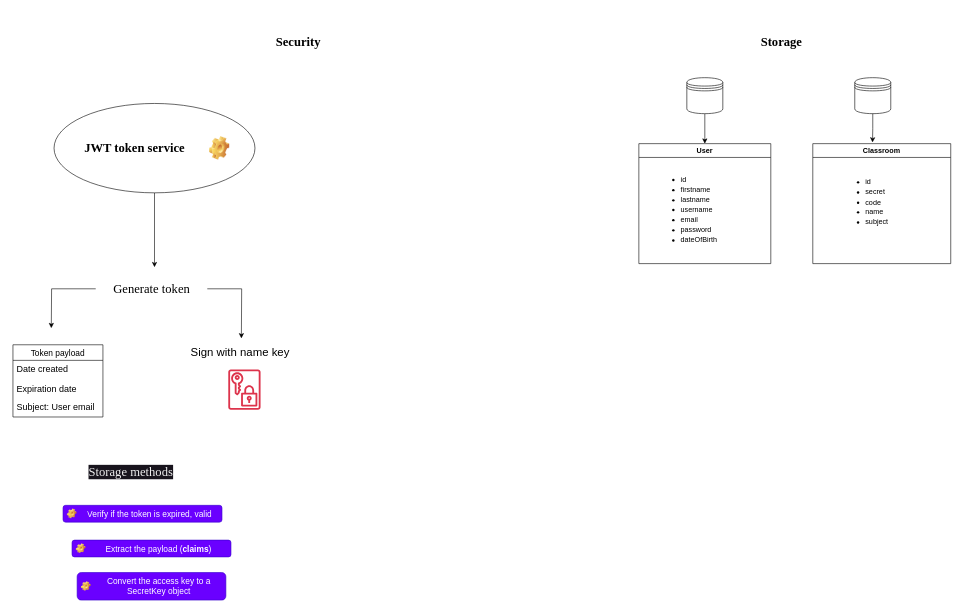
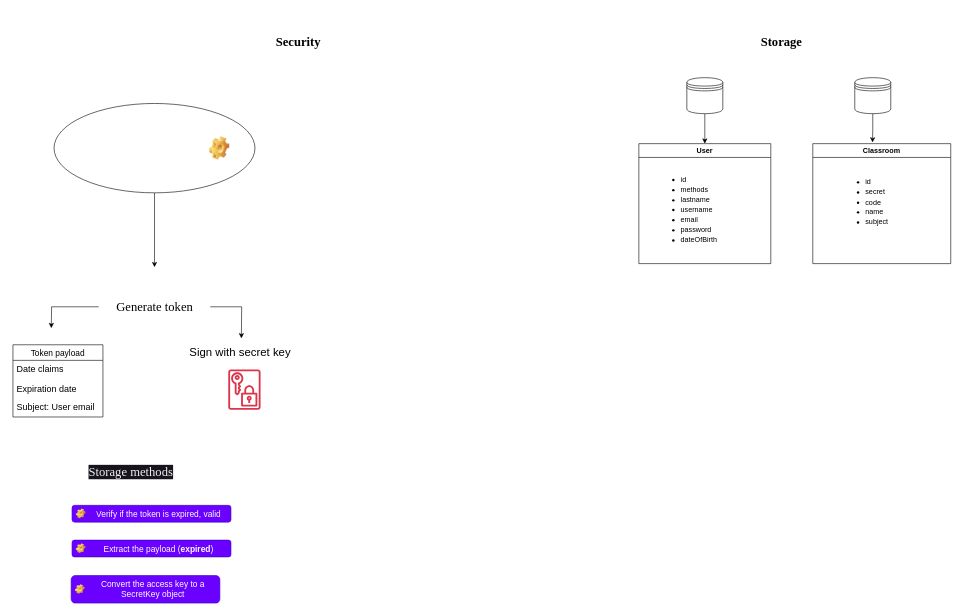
node "JWT token service": removed
node "id firstname lastname username email password dateOfBirth": label "id firstname lastname username email password dateOfBirth" -> "id methods lastname username email password dateOfBirth"
node "Generate token": moved (151, 289) -> (154, 307)
node "Sign with name key": label "Sign with name key" -> "Sign with secret key"
node "Date created": label "Date created" -> "Date claims"
node "Verify if the token is expired, valid": moved (142, 514) -> (151, 514)
node "Extract the payload (claims)": label "Extract the payload (claims)" -> "Extract the payload (expired)"
node "Convert the access key to a SecretKey object": moved (151, 587) -> (145, 590)
